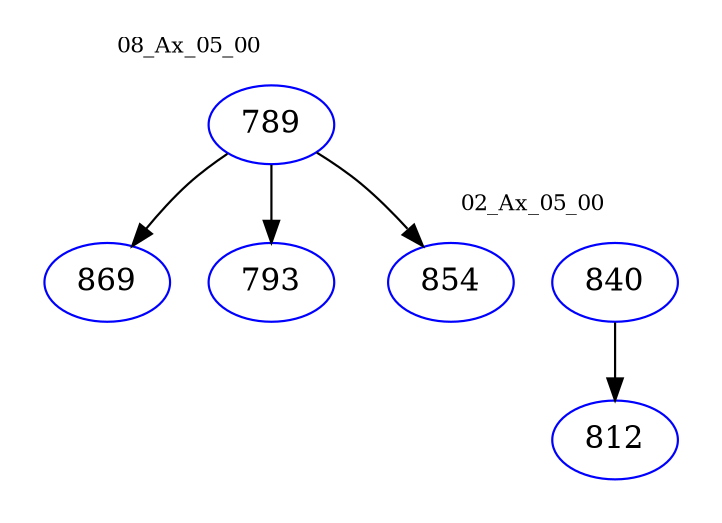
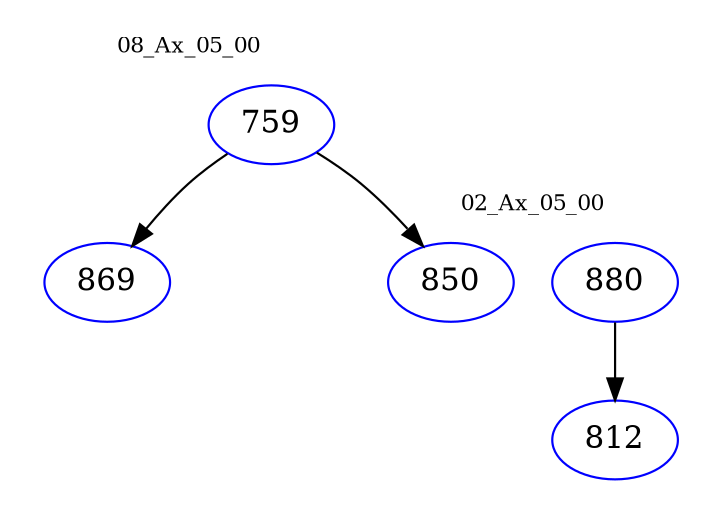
node "789": label "789" -> "759"
node "793": removed
node "854": label "854" -> "850"
node "840": label "840" -> "880"
